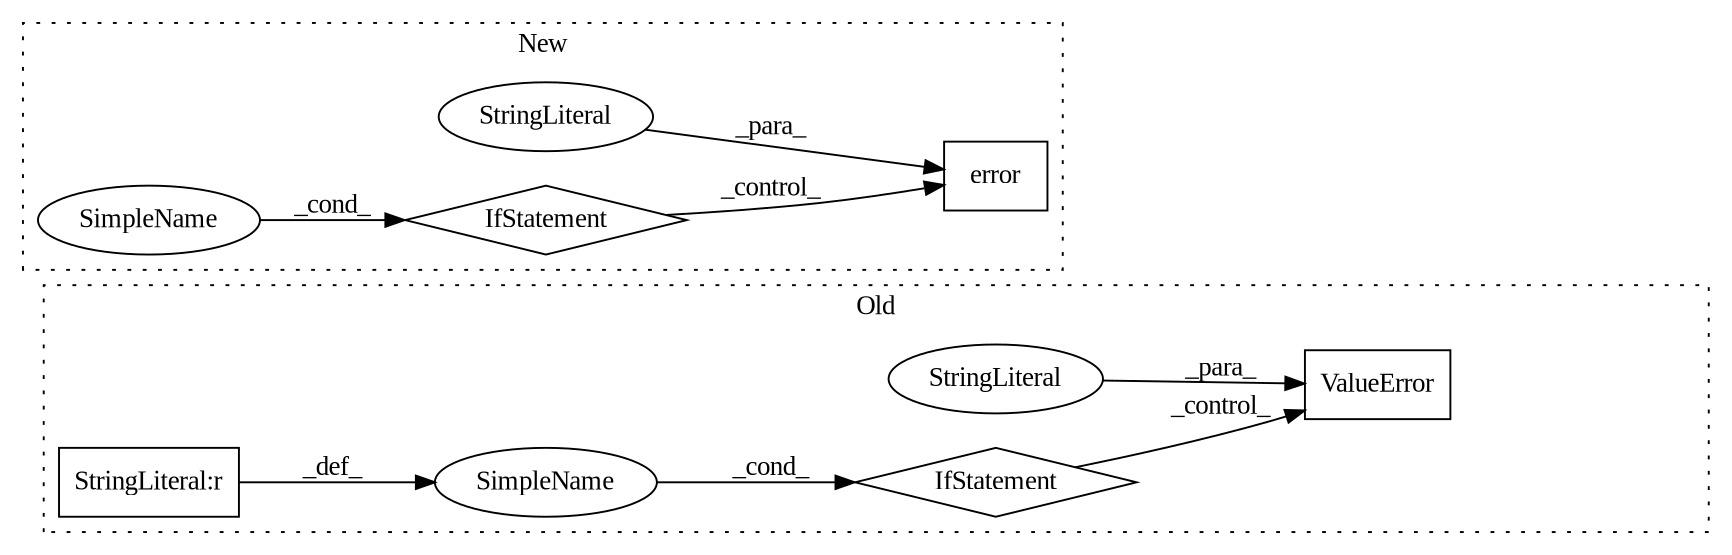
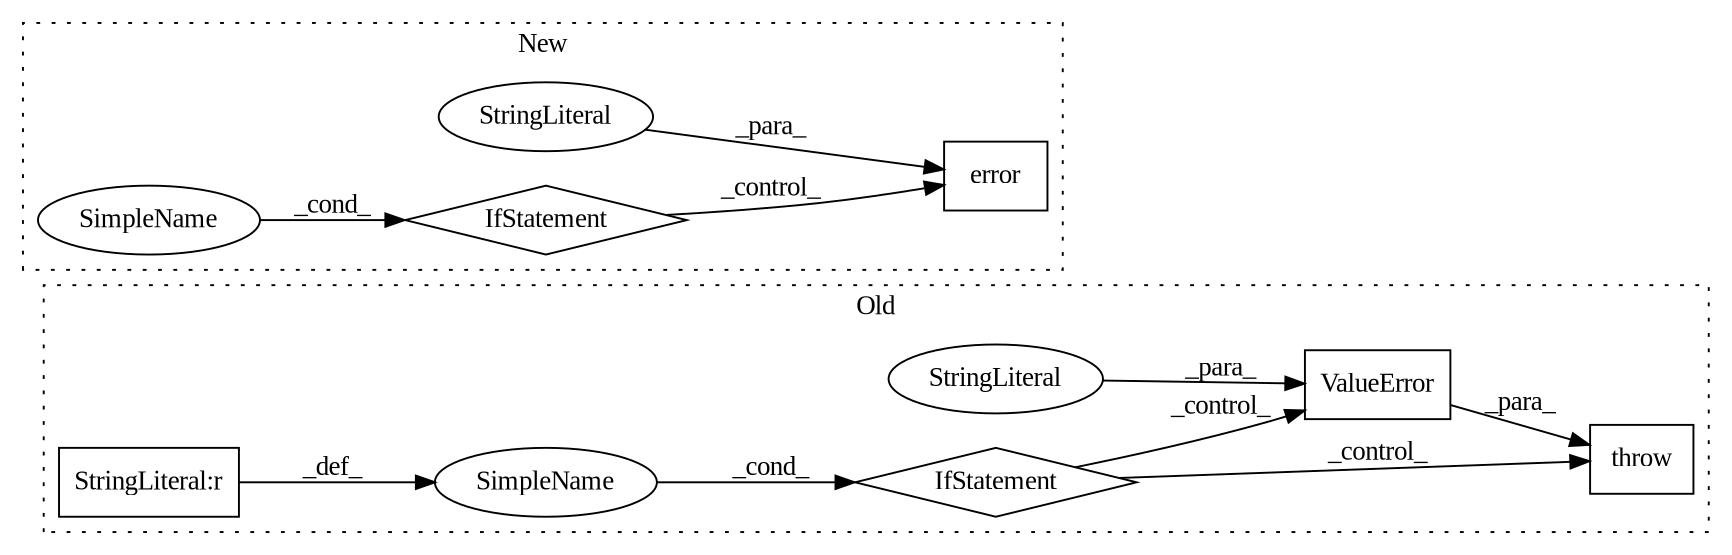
node "throw": added
